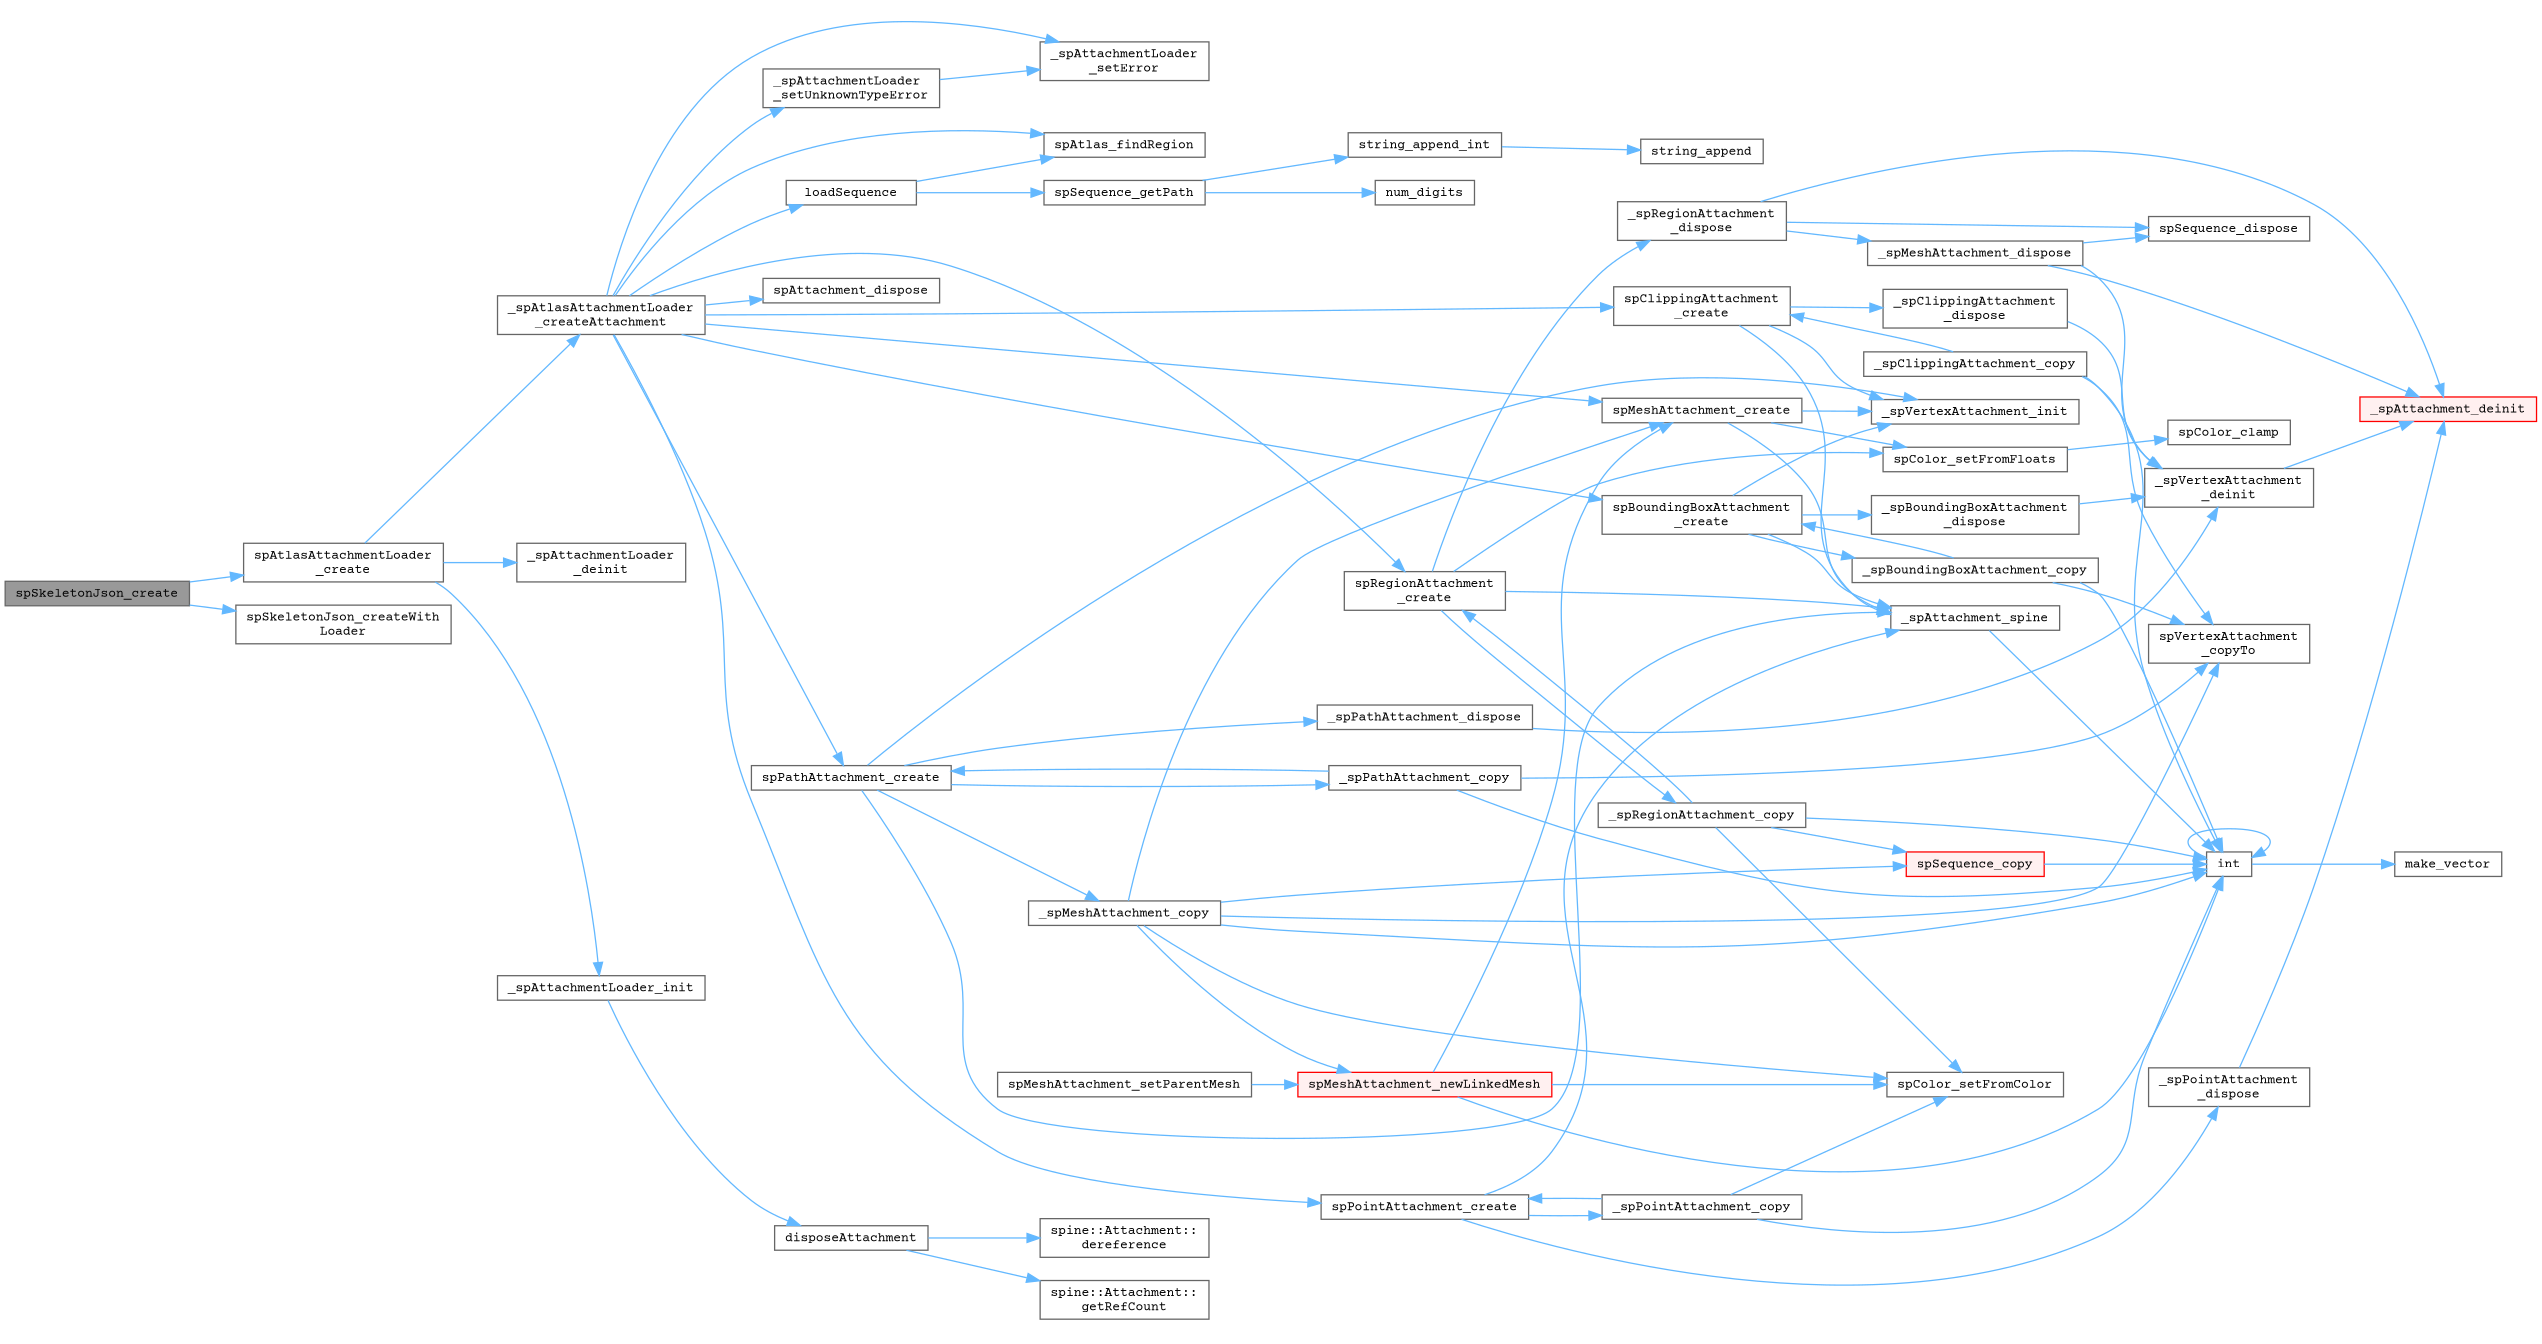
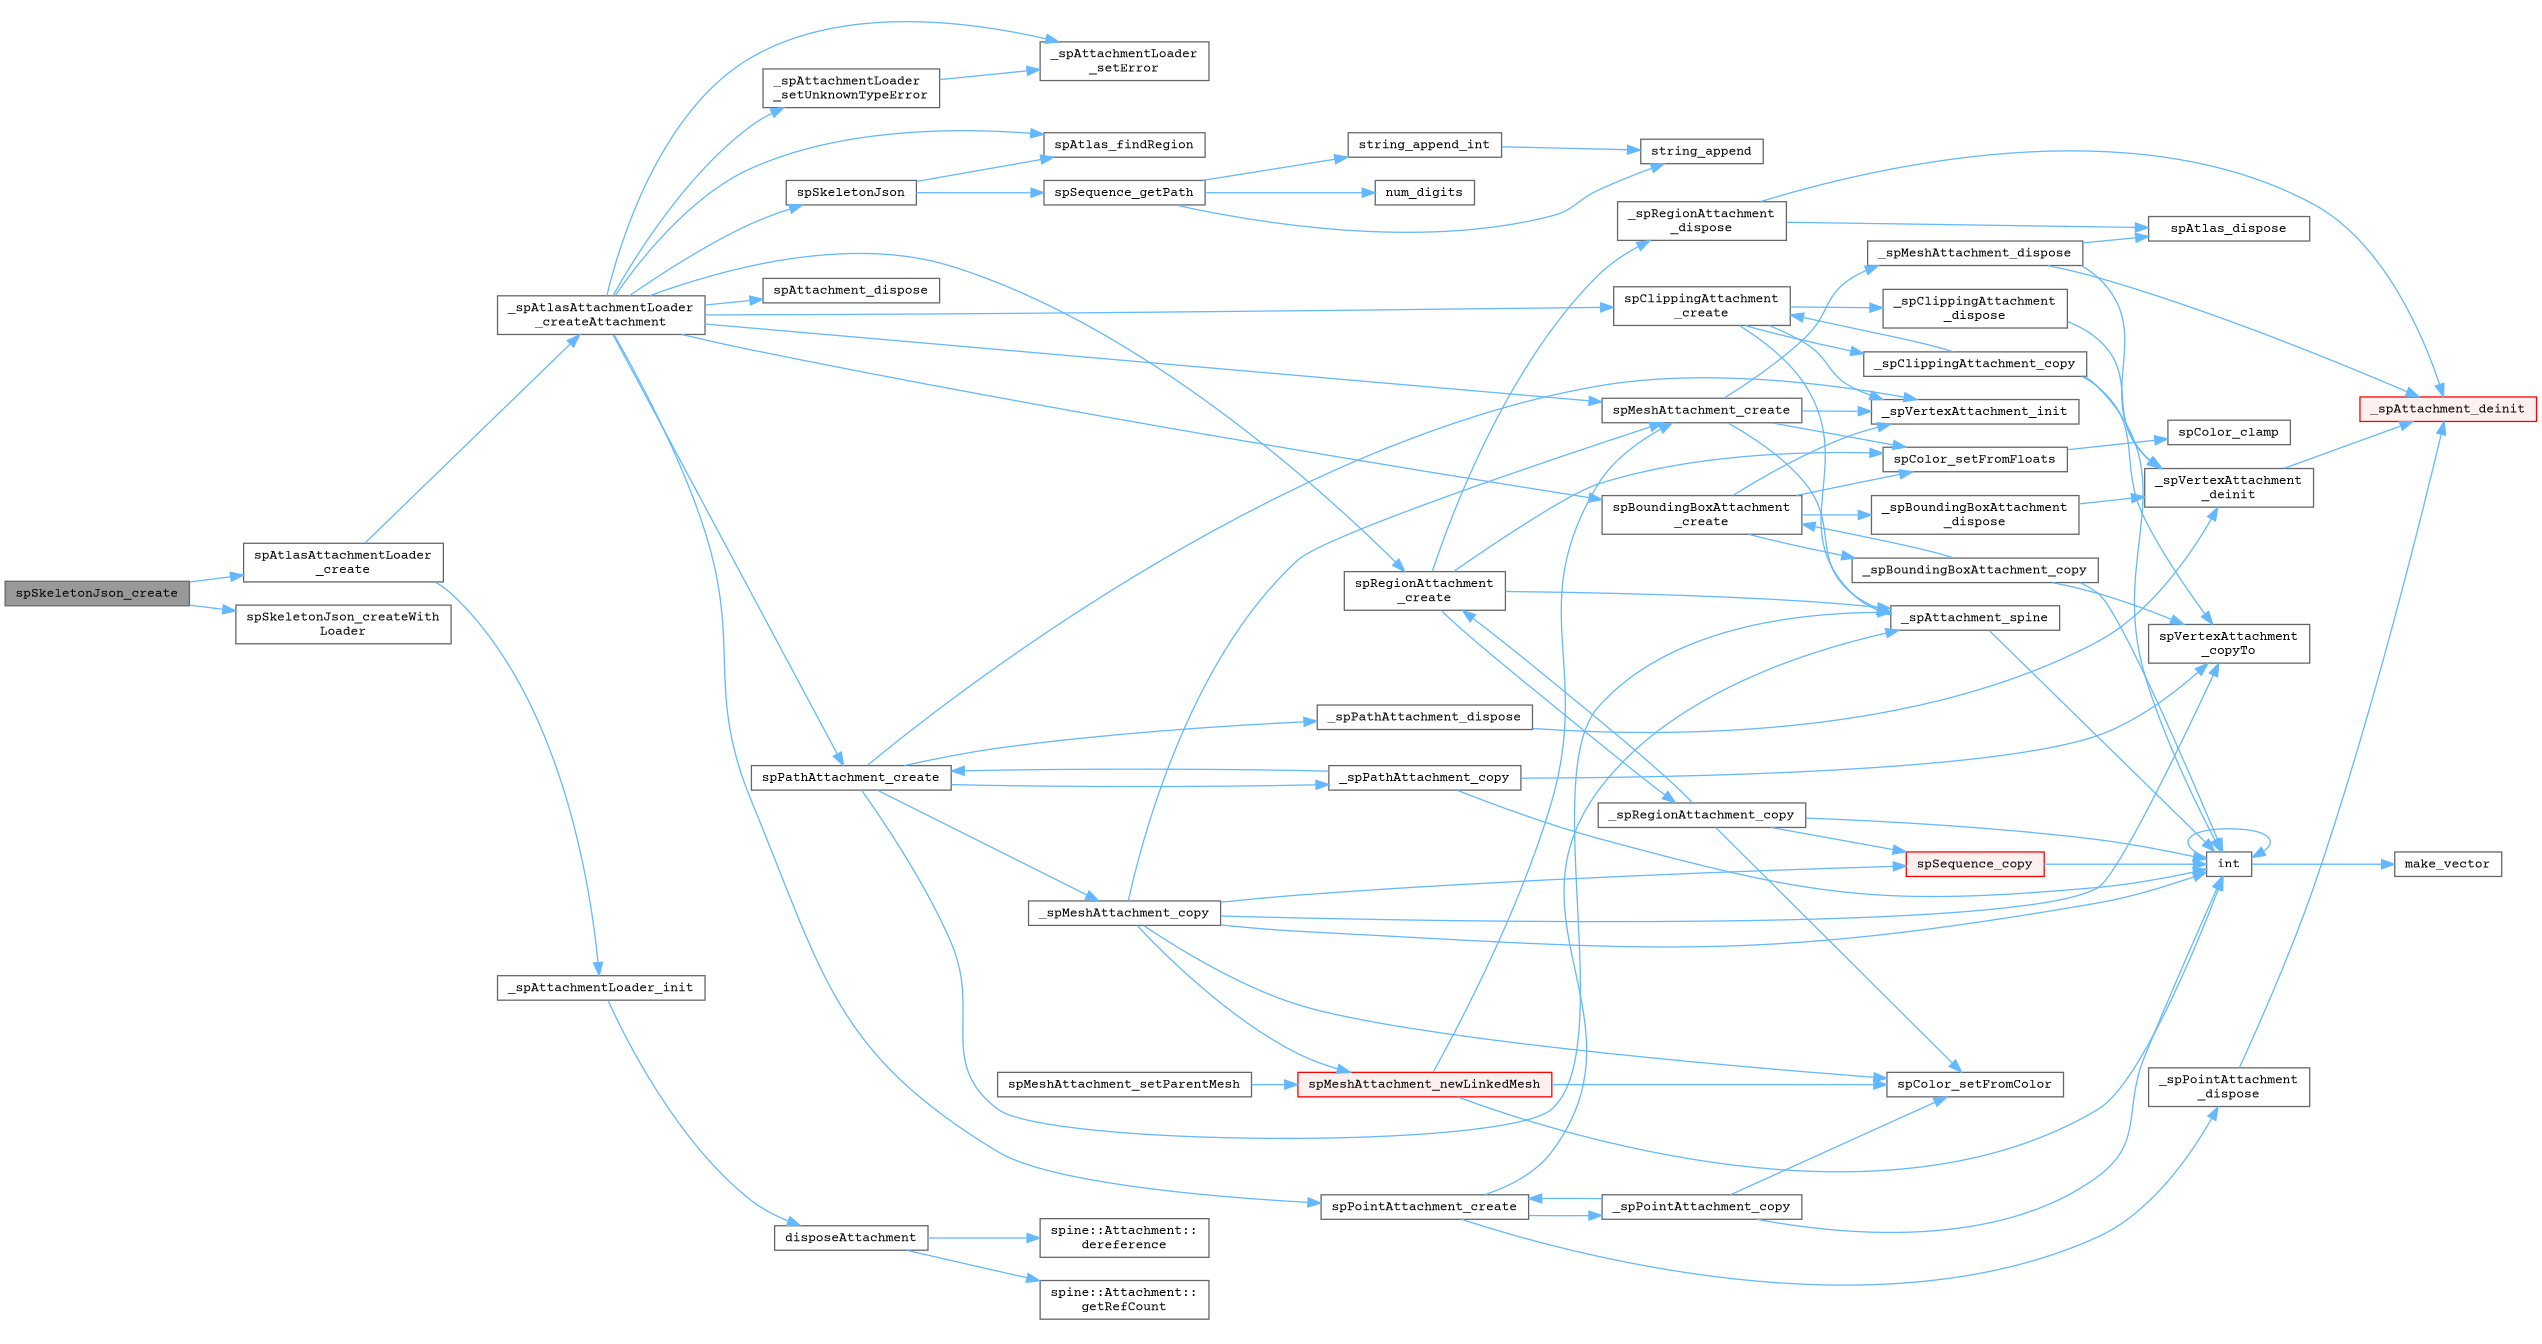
node "loadSequence": label "loadSequence" -> "spSkeletonJson"
node "spSequence_dispose": label "spSequence_dispose" -> "spAtlas_dispose"
edge "spSequence_getPath" -> "string_append": added
edge "_spRegionAttachment _dispose" -> "_spMeshAttachment_dispose": now "spMeshAttachment_create" -> "_spMeshAttachment_dispose"
edge "spClippingAttachment _create" -> "_spClippingAttachment_copy": added
node "_spAttachmentLoader _deinit": removed
edge "spBoundingBoxAttachment _create" -> "_spAttachment_spine": now "spBoundingBoxAttachment _create" -> "spColor_setFromFloats"
